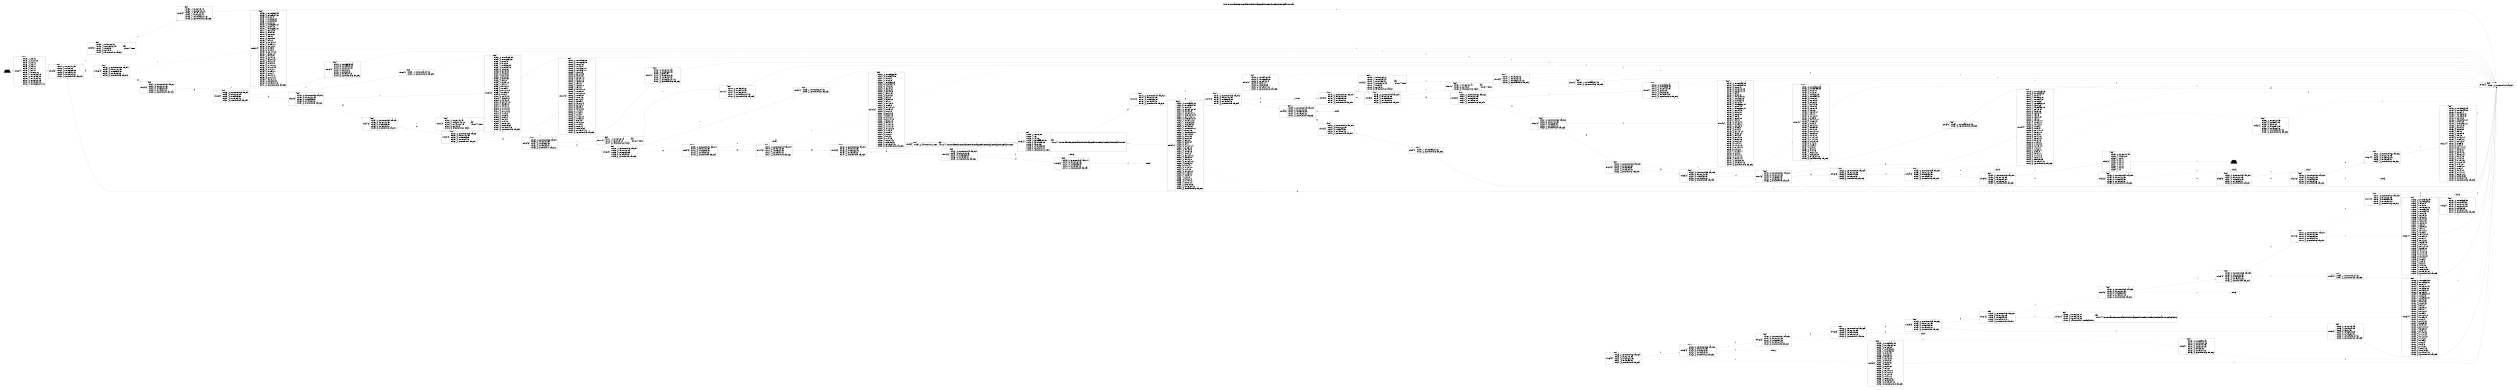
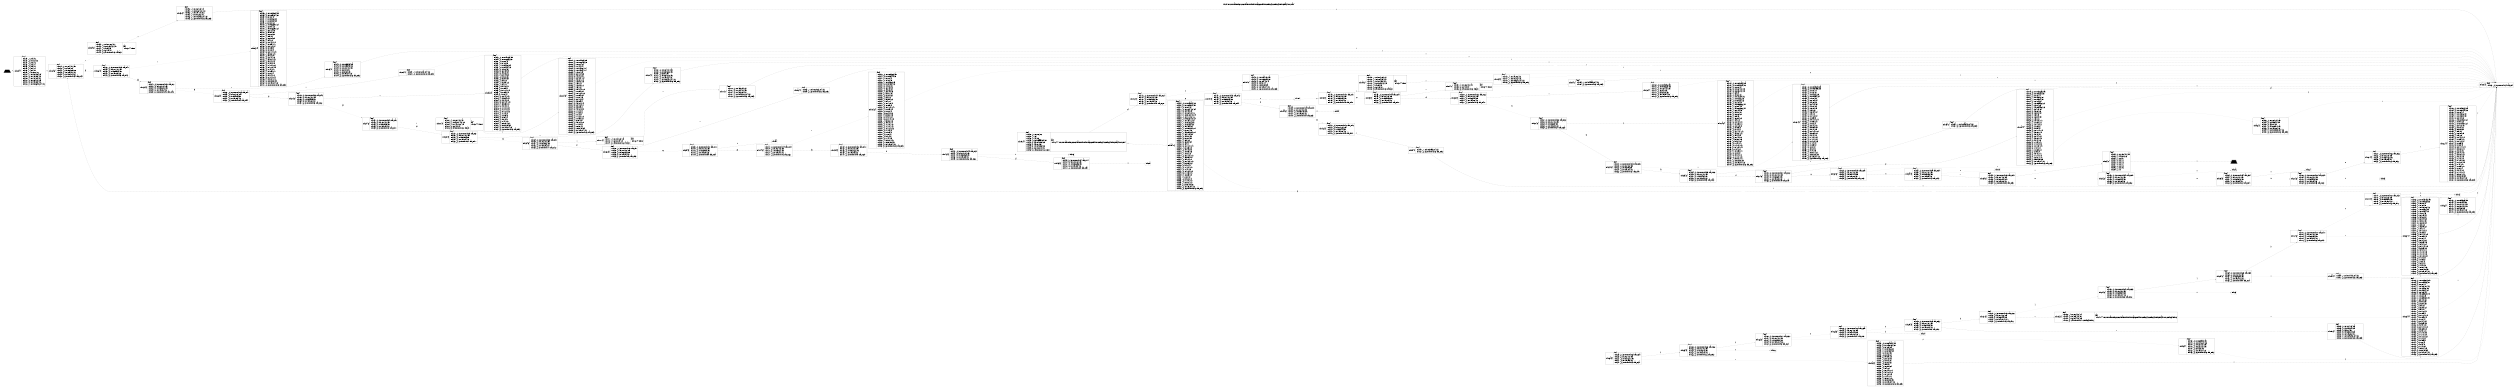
node "0x4019dd [5]": removed
